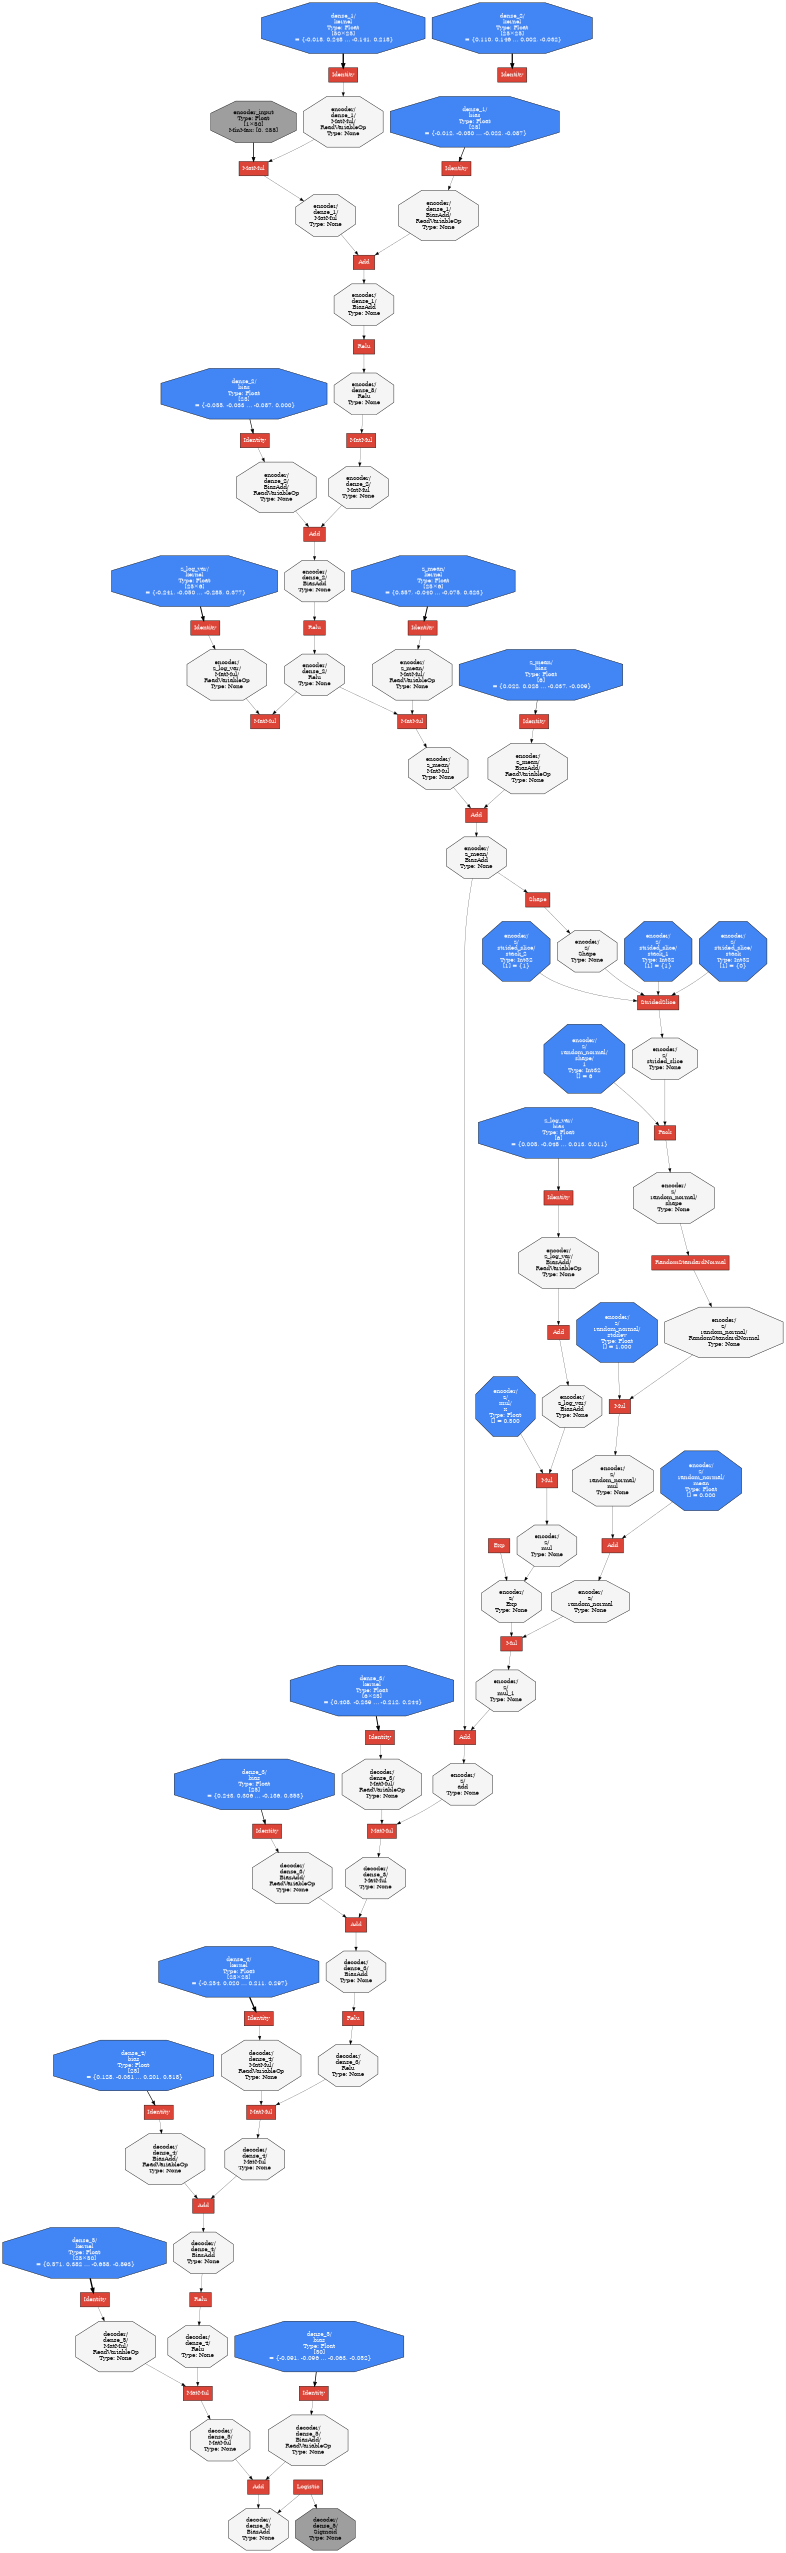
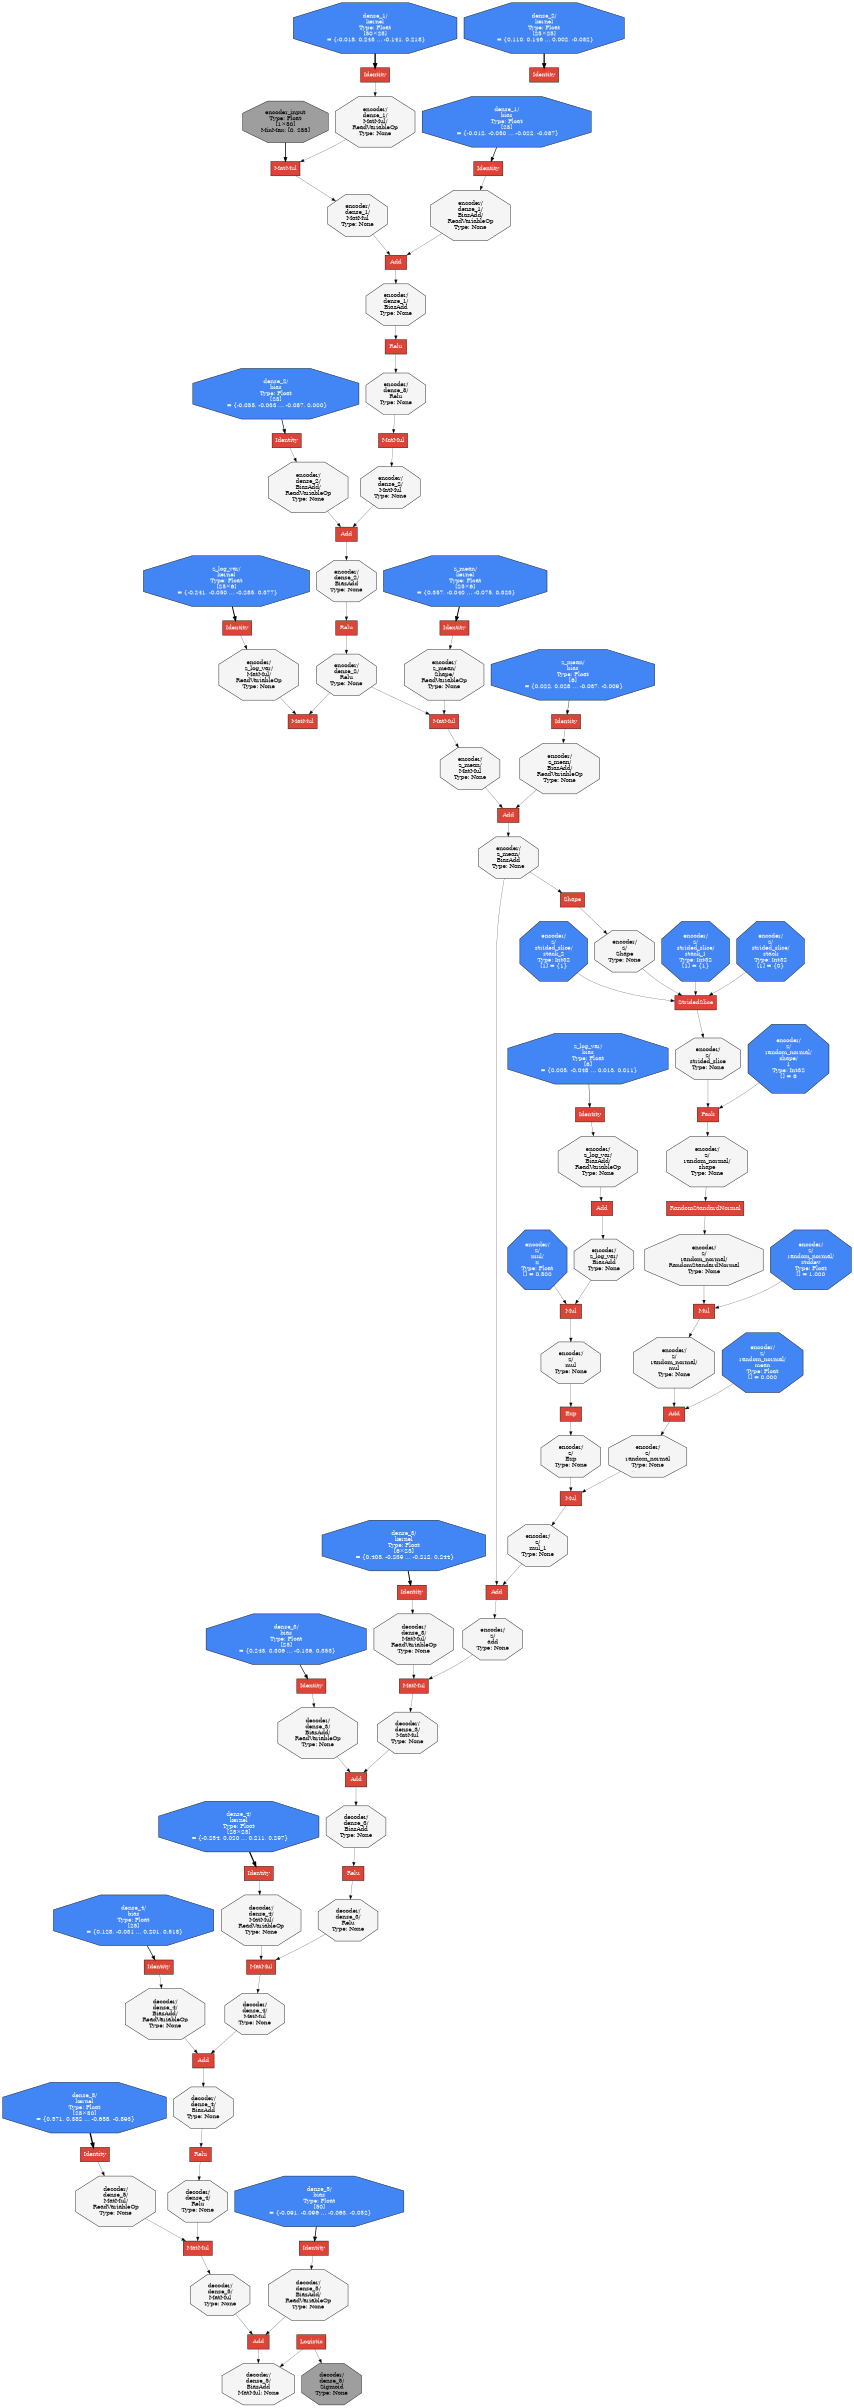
node "encoder/ z_mean/ MatMul/ ReadVariableOp Type: None": label "encoder/ z_mean/ MatMul/ ReadVariableOp Type: None" -> "encoder/ z_mean/ Shape/ ReadVariableOp Type: None"
edge "encoder/ z/ mul Type: None" -> "encoder/ z/ Exp Type: None": now "encoder/ z/ mul Type: None" -> "Exp"
node "decoder/ dense_5/ BiasAdd Type: None": label "decoder/ dense_5/ BiasAdd Type: None" -> "decoder/ dense_5/ BiasAdd MatMul: None"
